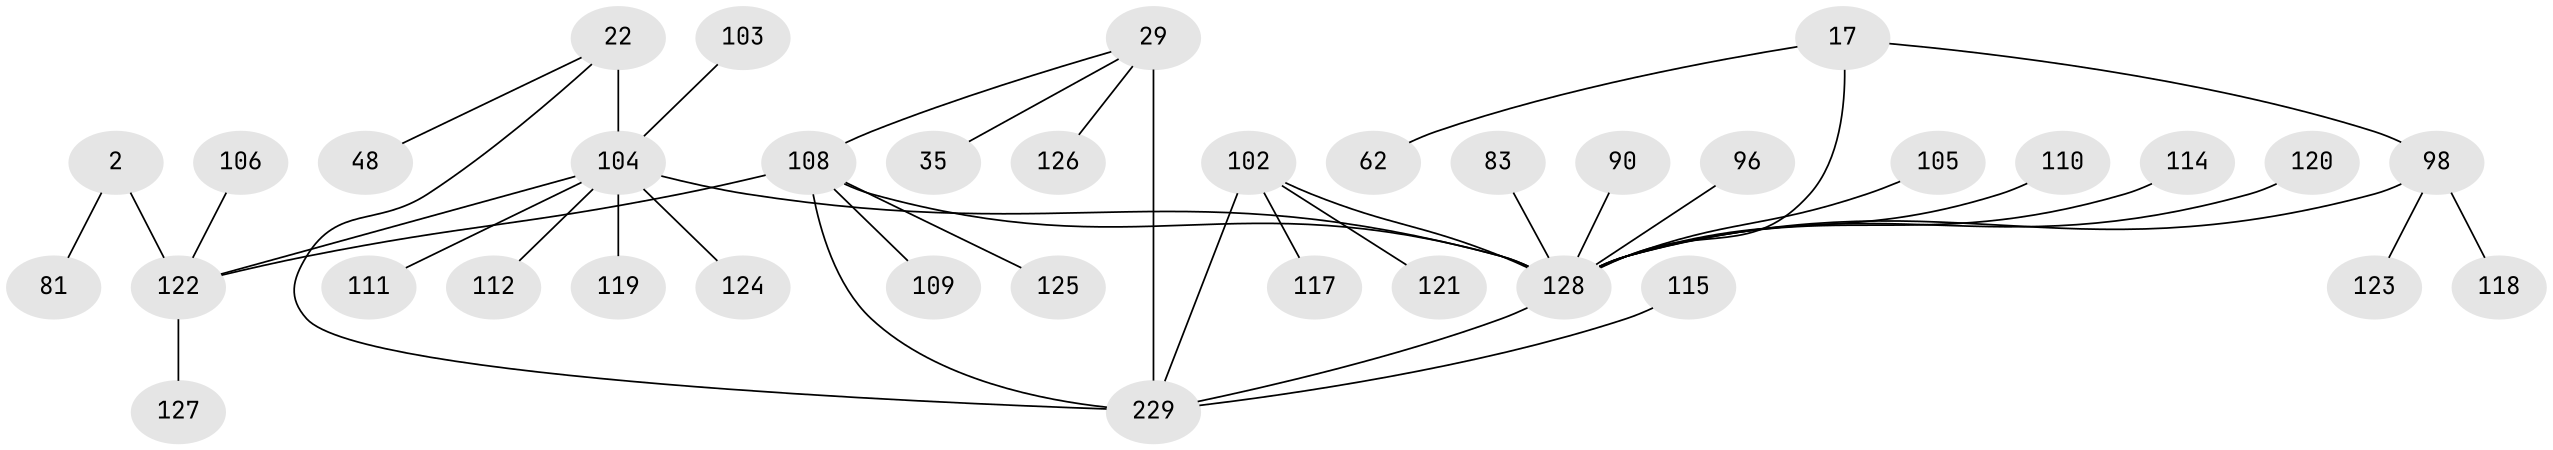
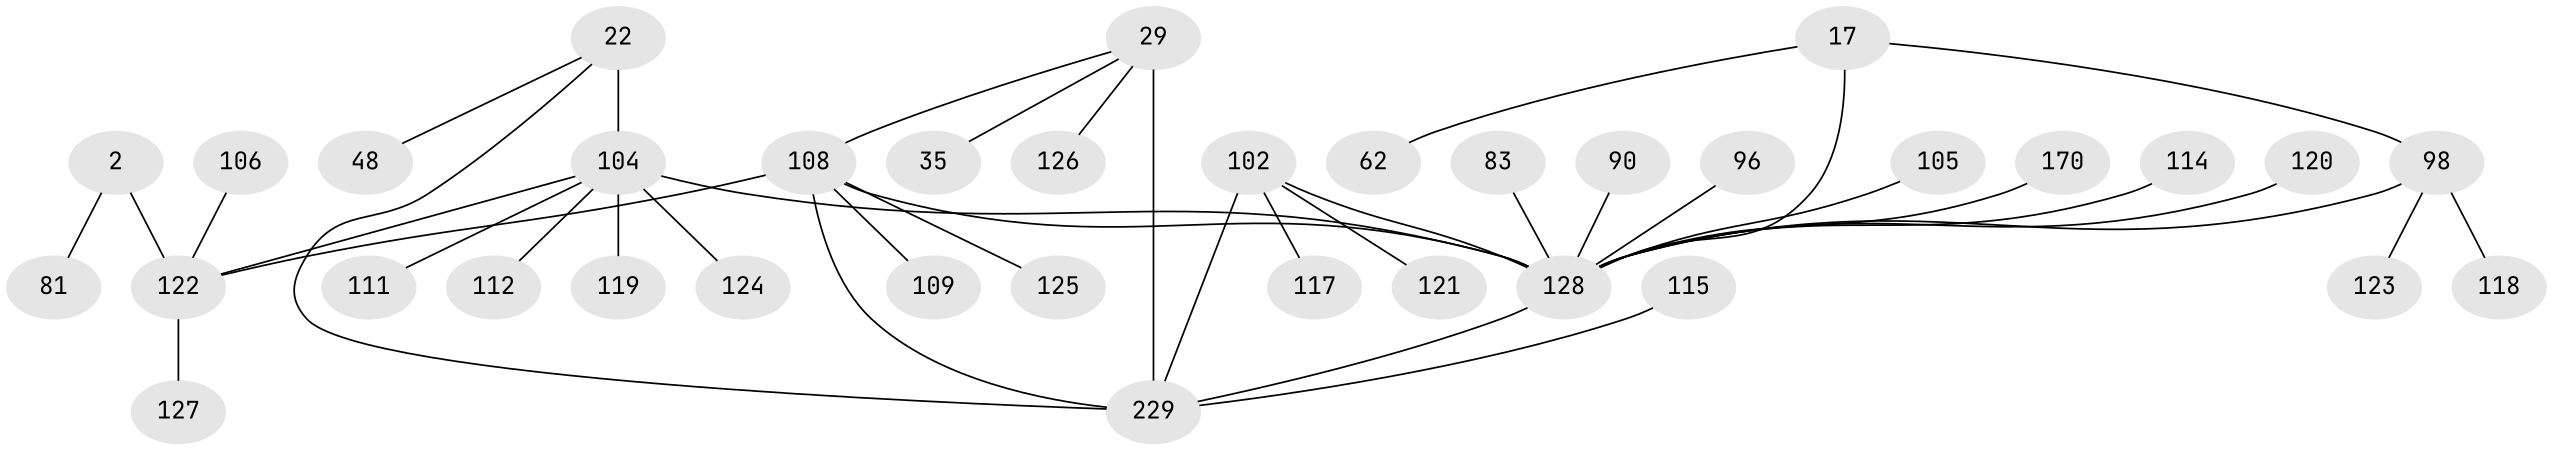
node "103": removed
node "110": label "110" -> "170"
